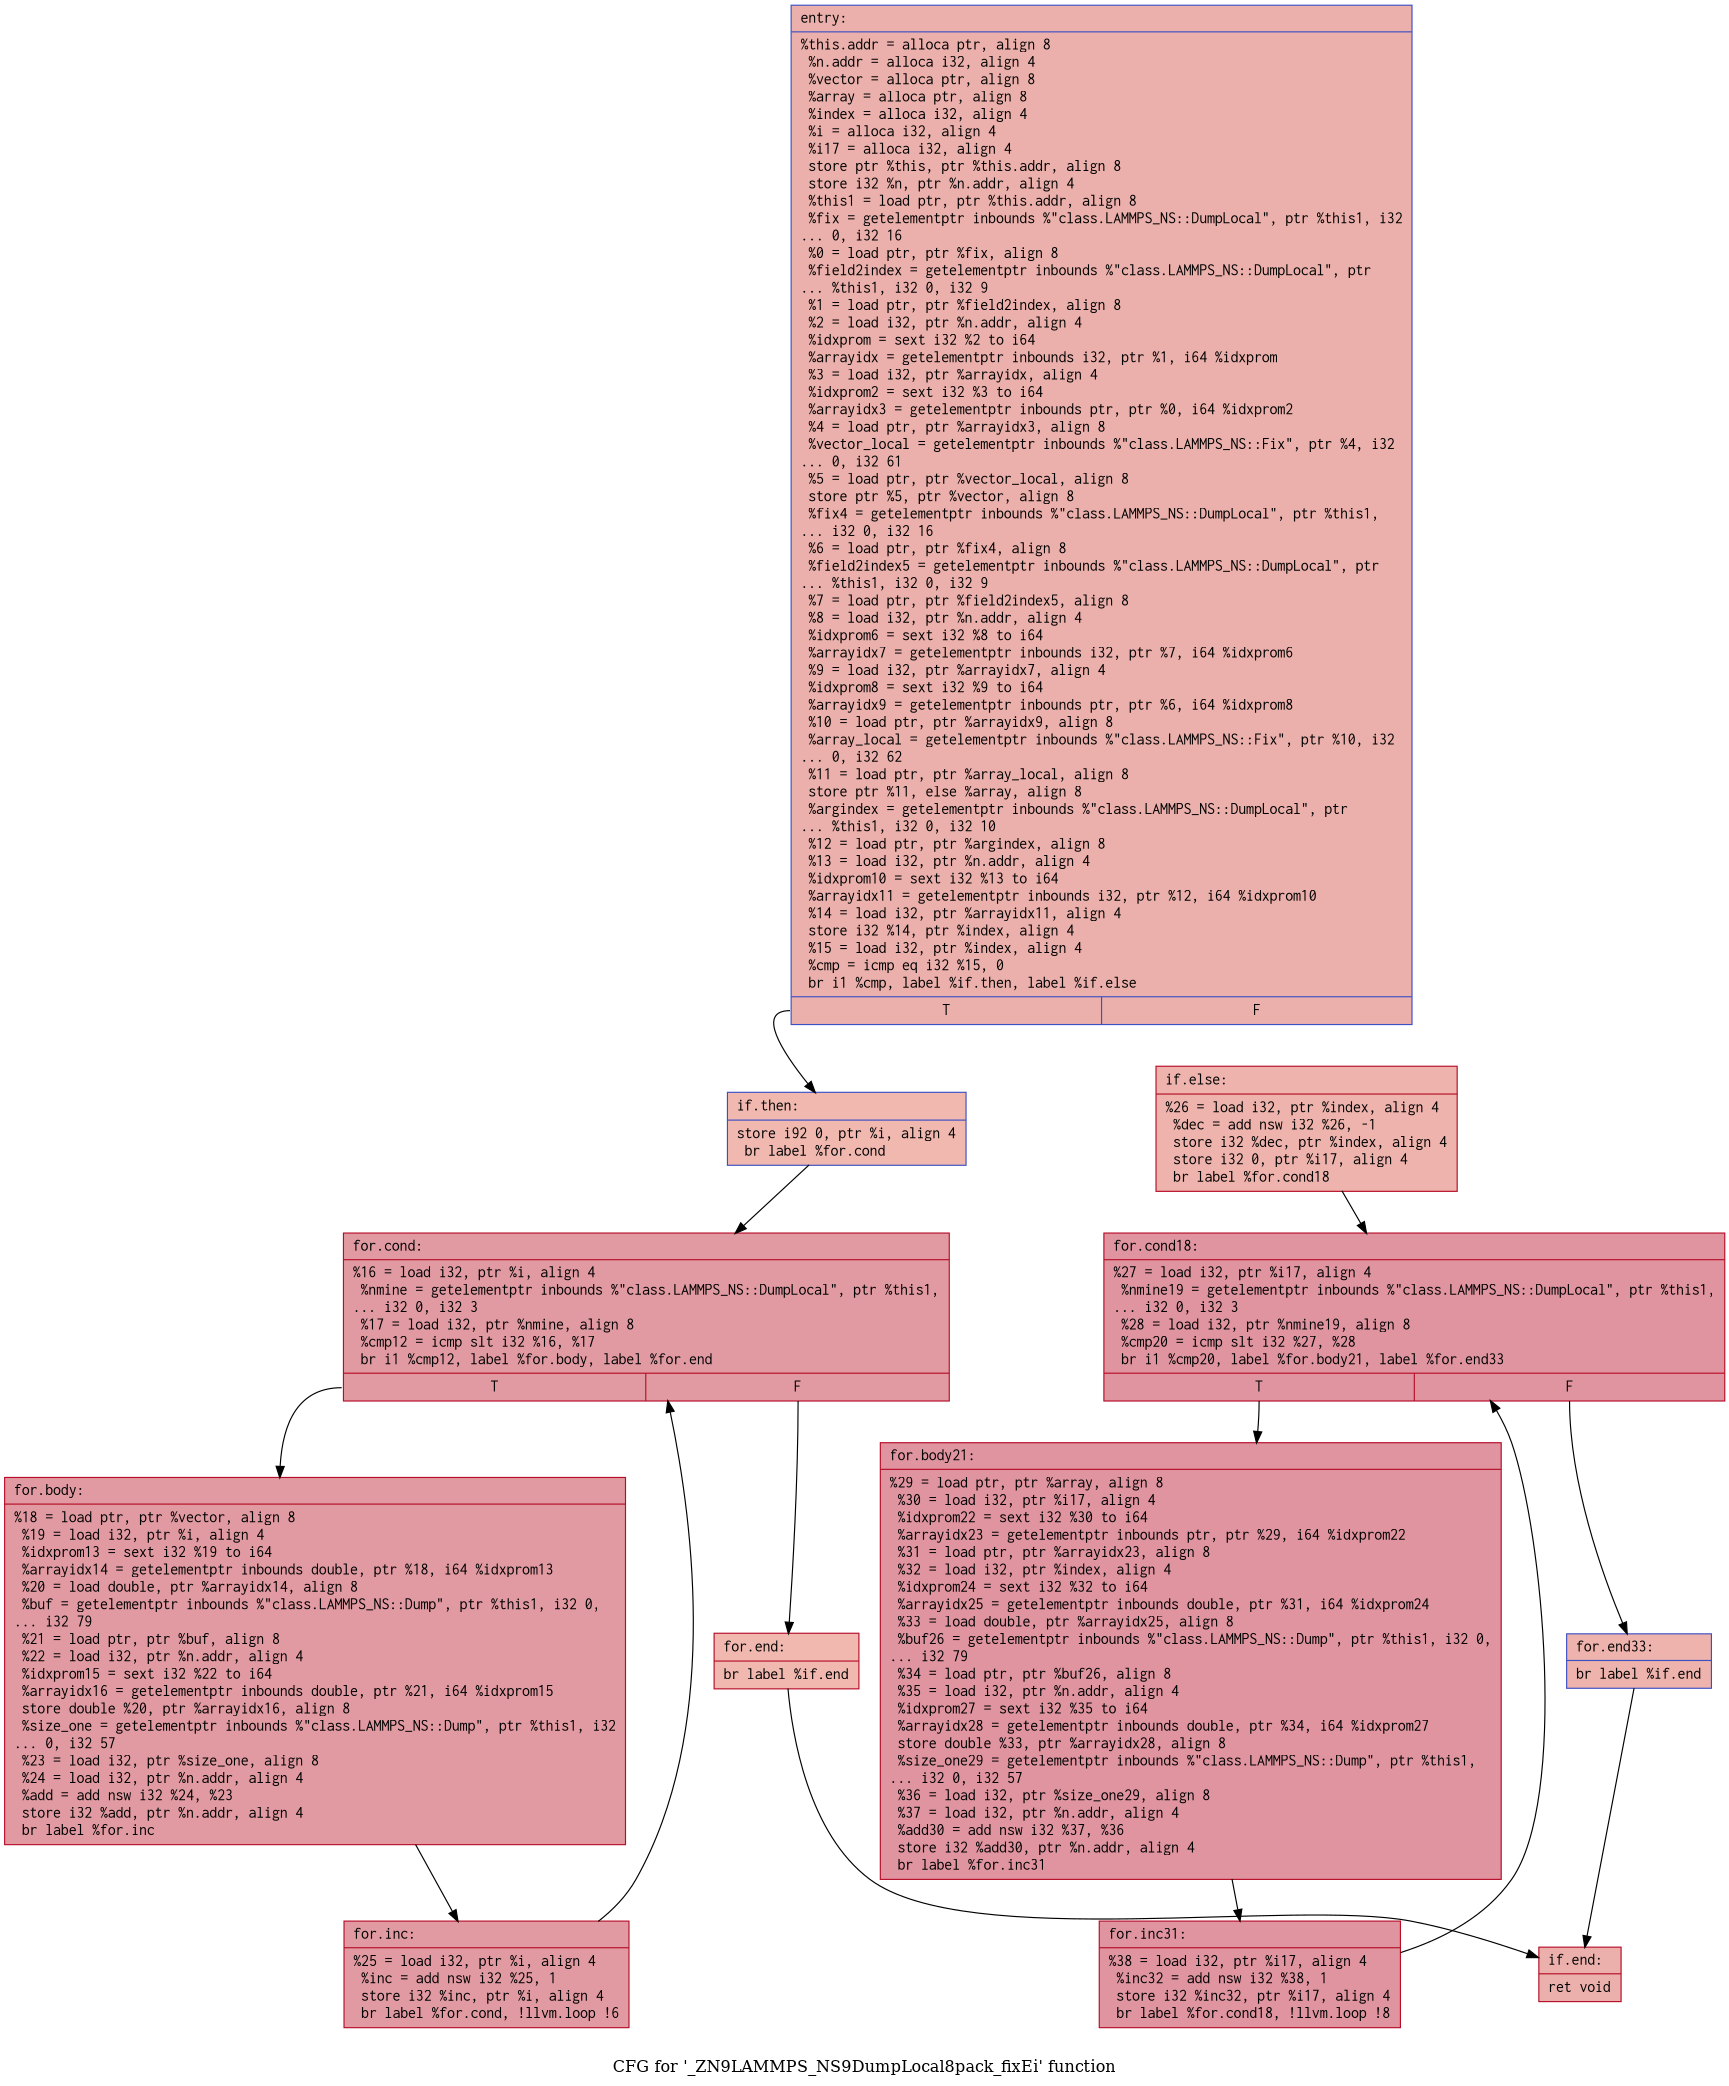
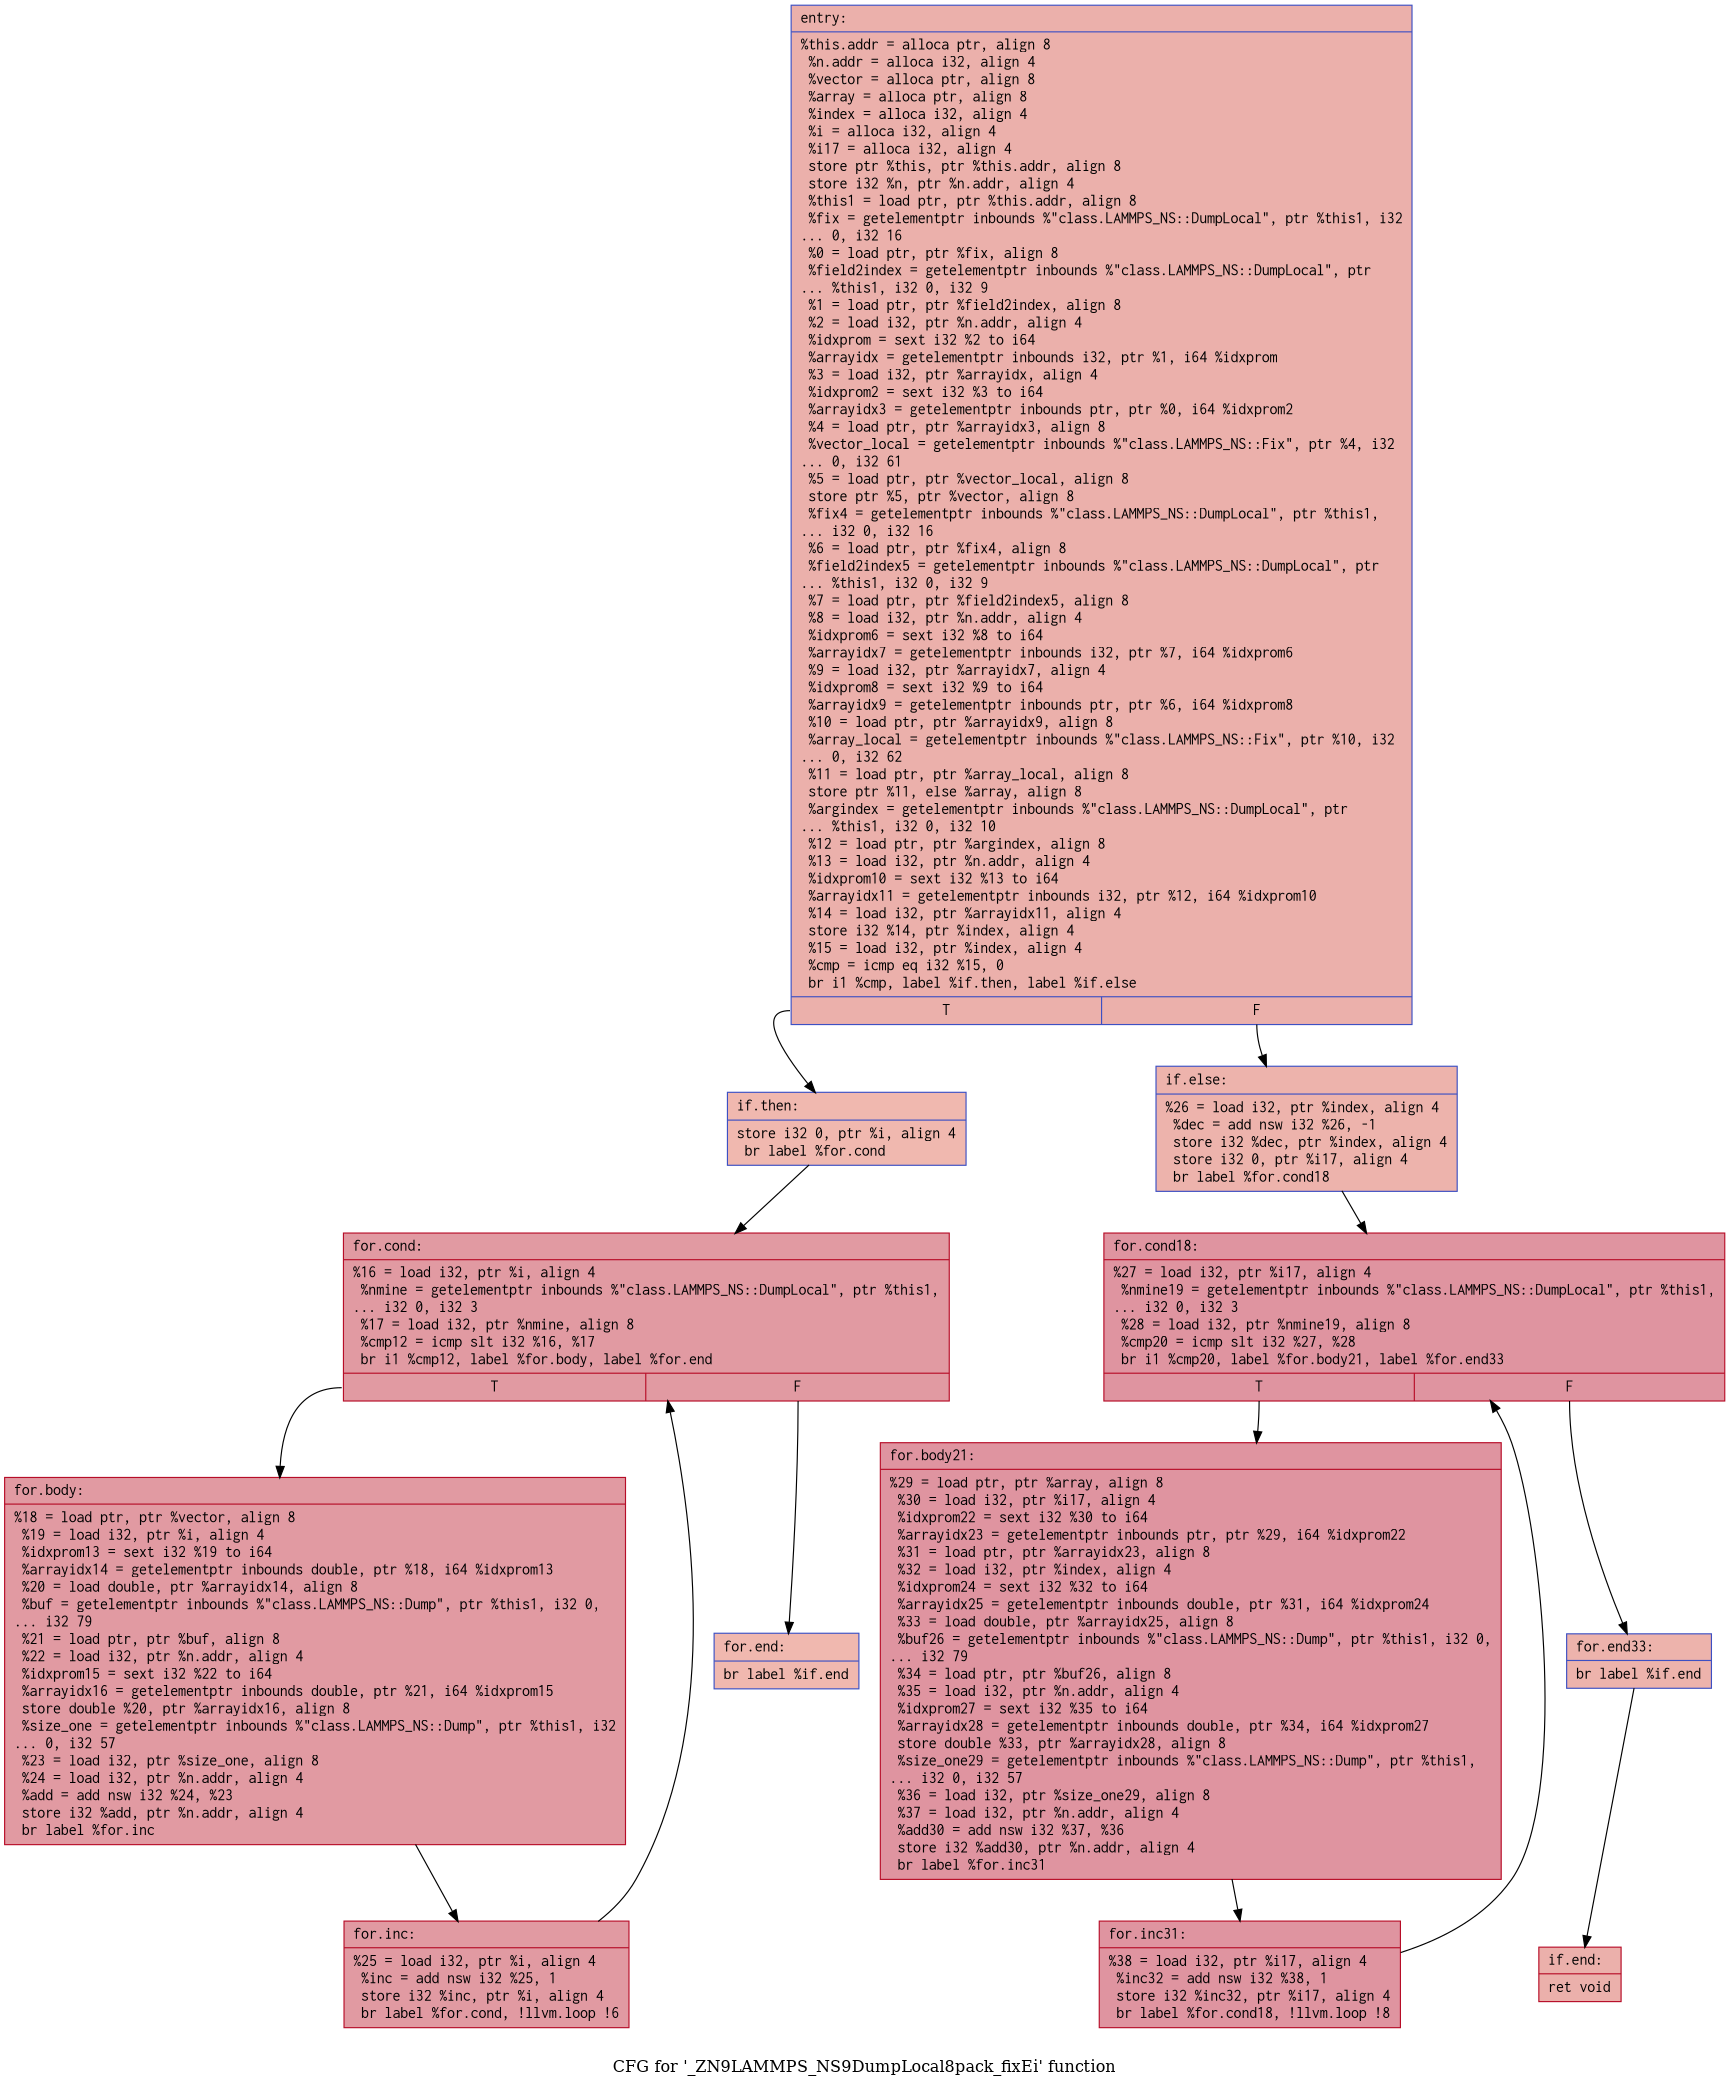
edge "entry:" -> "if.else:": added
node "if.else:": color #b70d28ff -> #3d50c3ff
node "if.then:": text "store i92 0, ptr %i, align 4" -> "store i32 0, ptr %i, align 4"
node "for.end:": color #b70d28ff -> #3d50c3ff
edge "for.end:" -> "if.end:": removed
